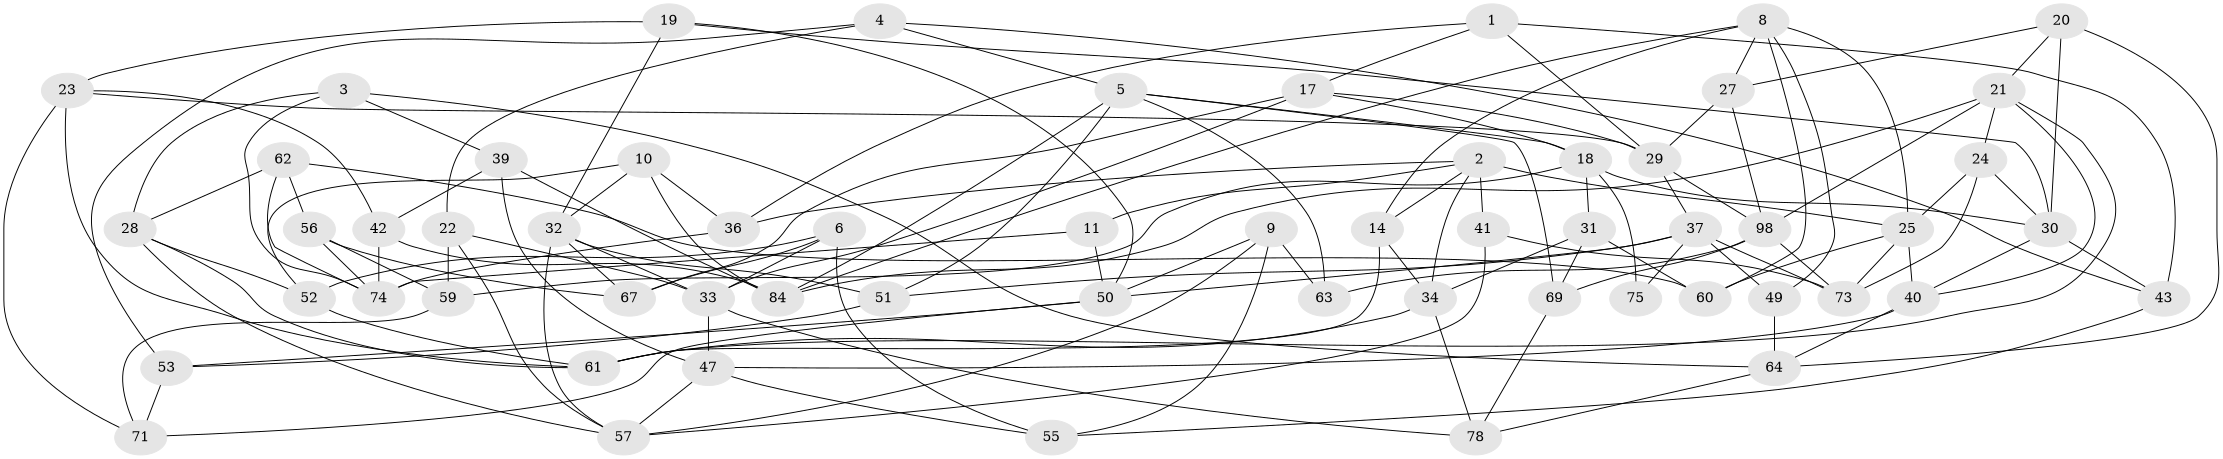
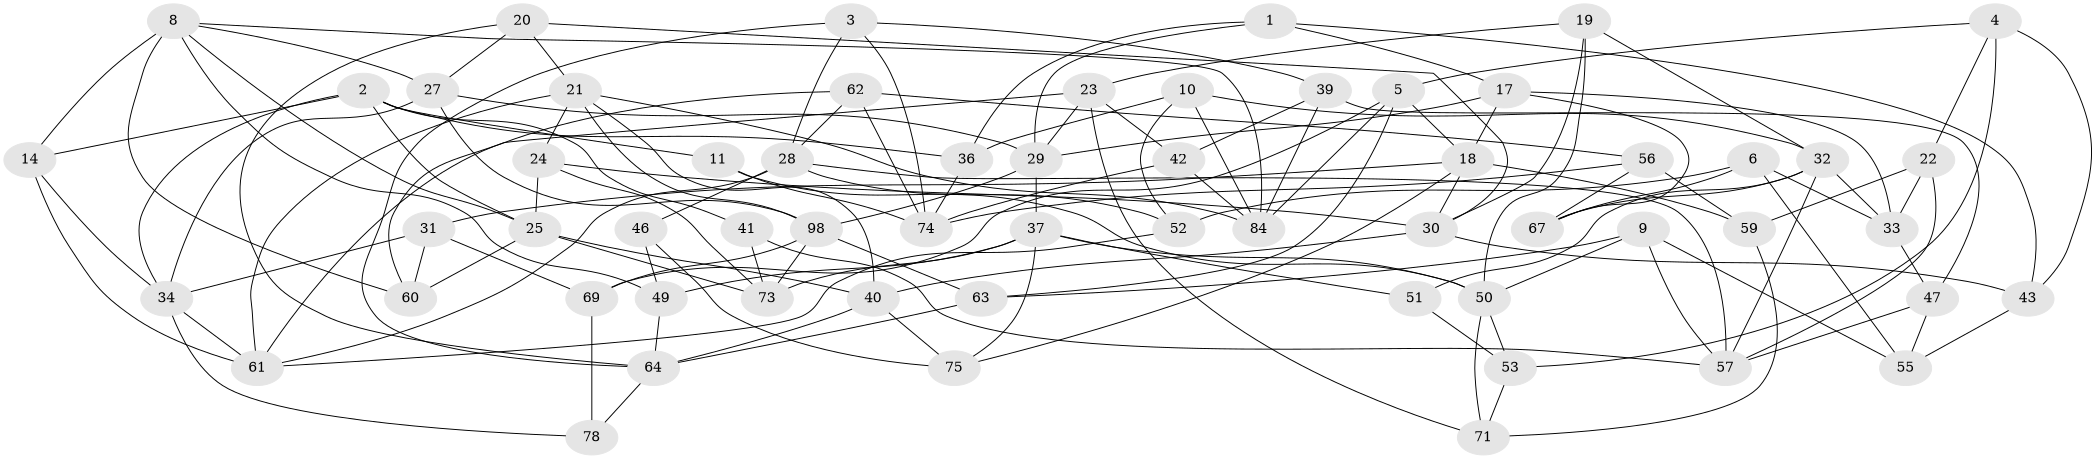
edge "27" -- "34": added
edge "5" -- "51": removed
node "46": added
edge "63" -- "64": added
edge "40" -- "47": now "40" -- "75"
edge "33" -- "78": removed
